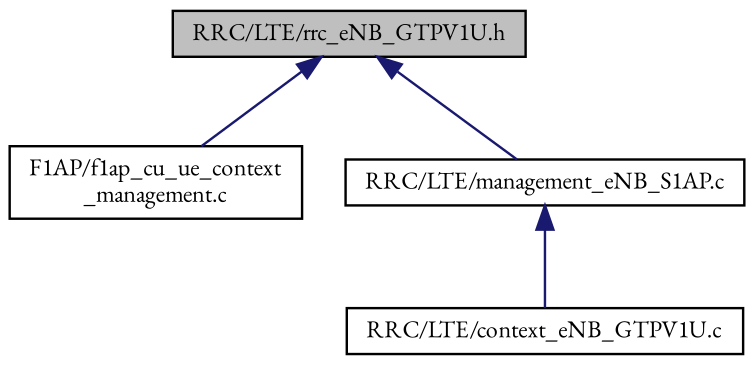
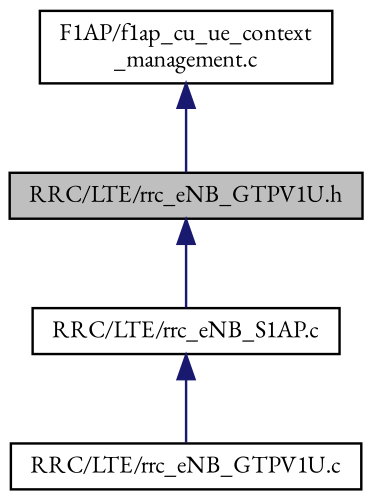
edge "F1AP/f1ap_cu_ue_context _management.c" -> "RRC/LTE/rrc_eNB_GTPV1U.h": reversed
node "RRC/LTE/management_eNB_S1AP.c": label "RRC/LTE/management_eNB_S1AP.c" -> "RRC/LTE/rrc_eNB_S1AP.c"
node "RRC/LTE/context_eNB_GTPV1U.c": label "RRC/LTE/context_eNB_GTPV1U.c" -> "RRC/LTE/rrc_eNB_GTPV1U.c"
